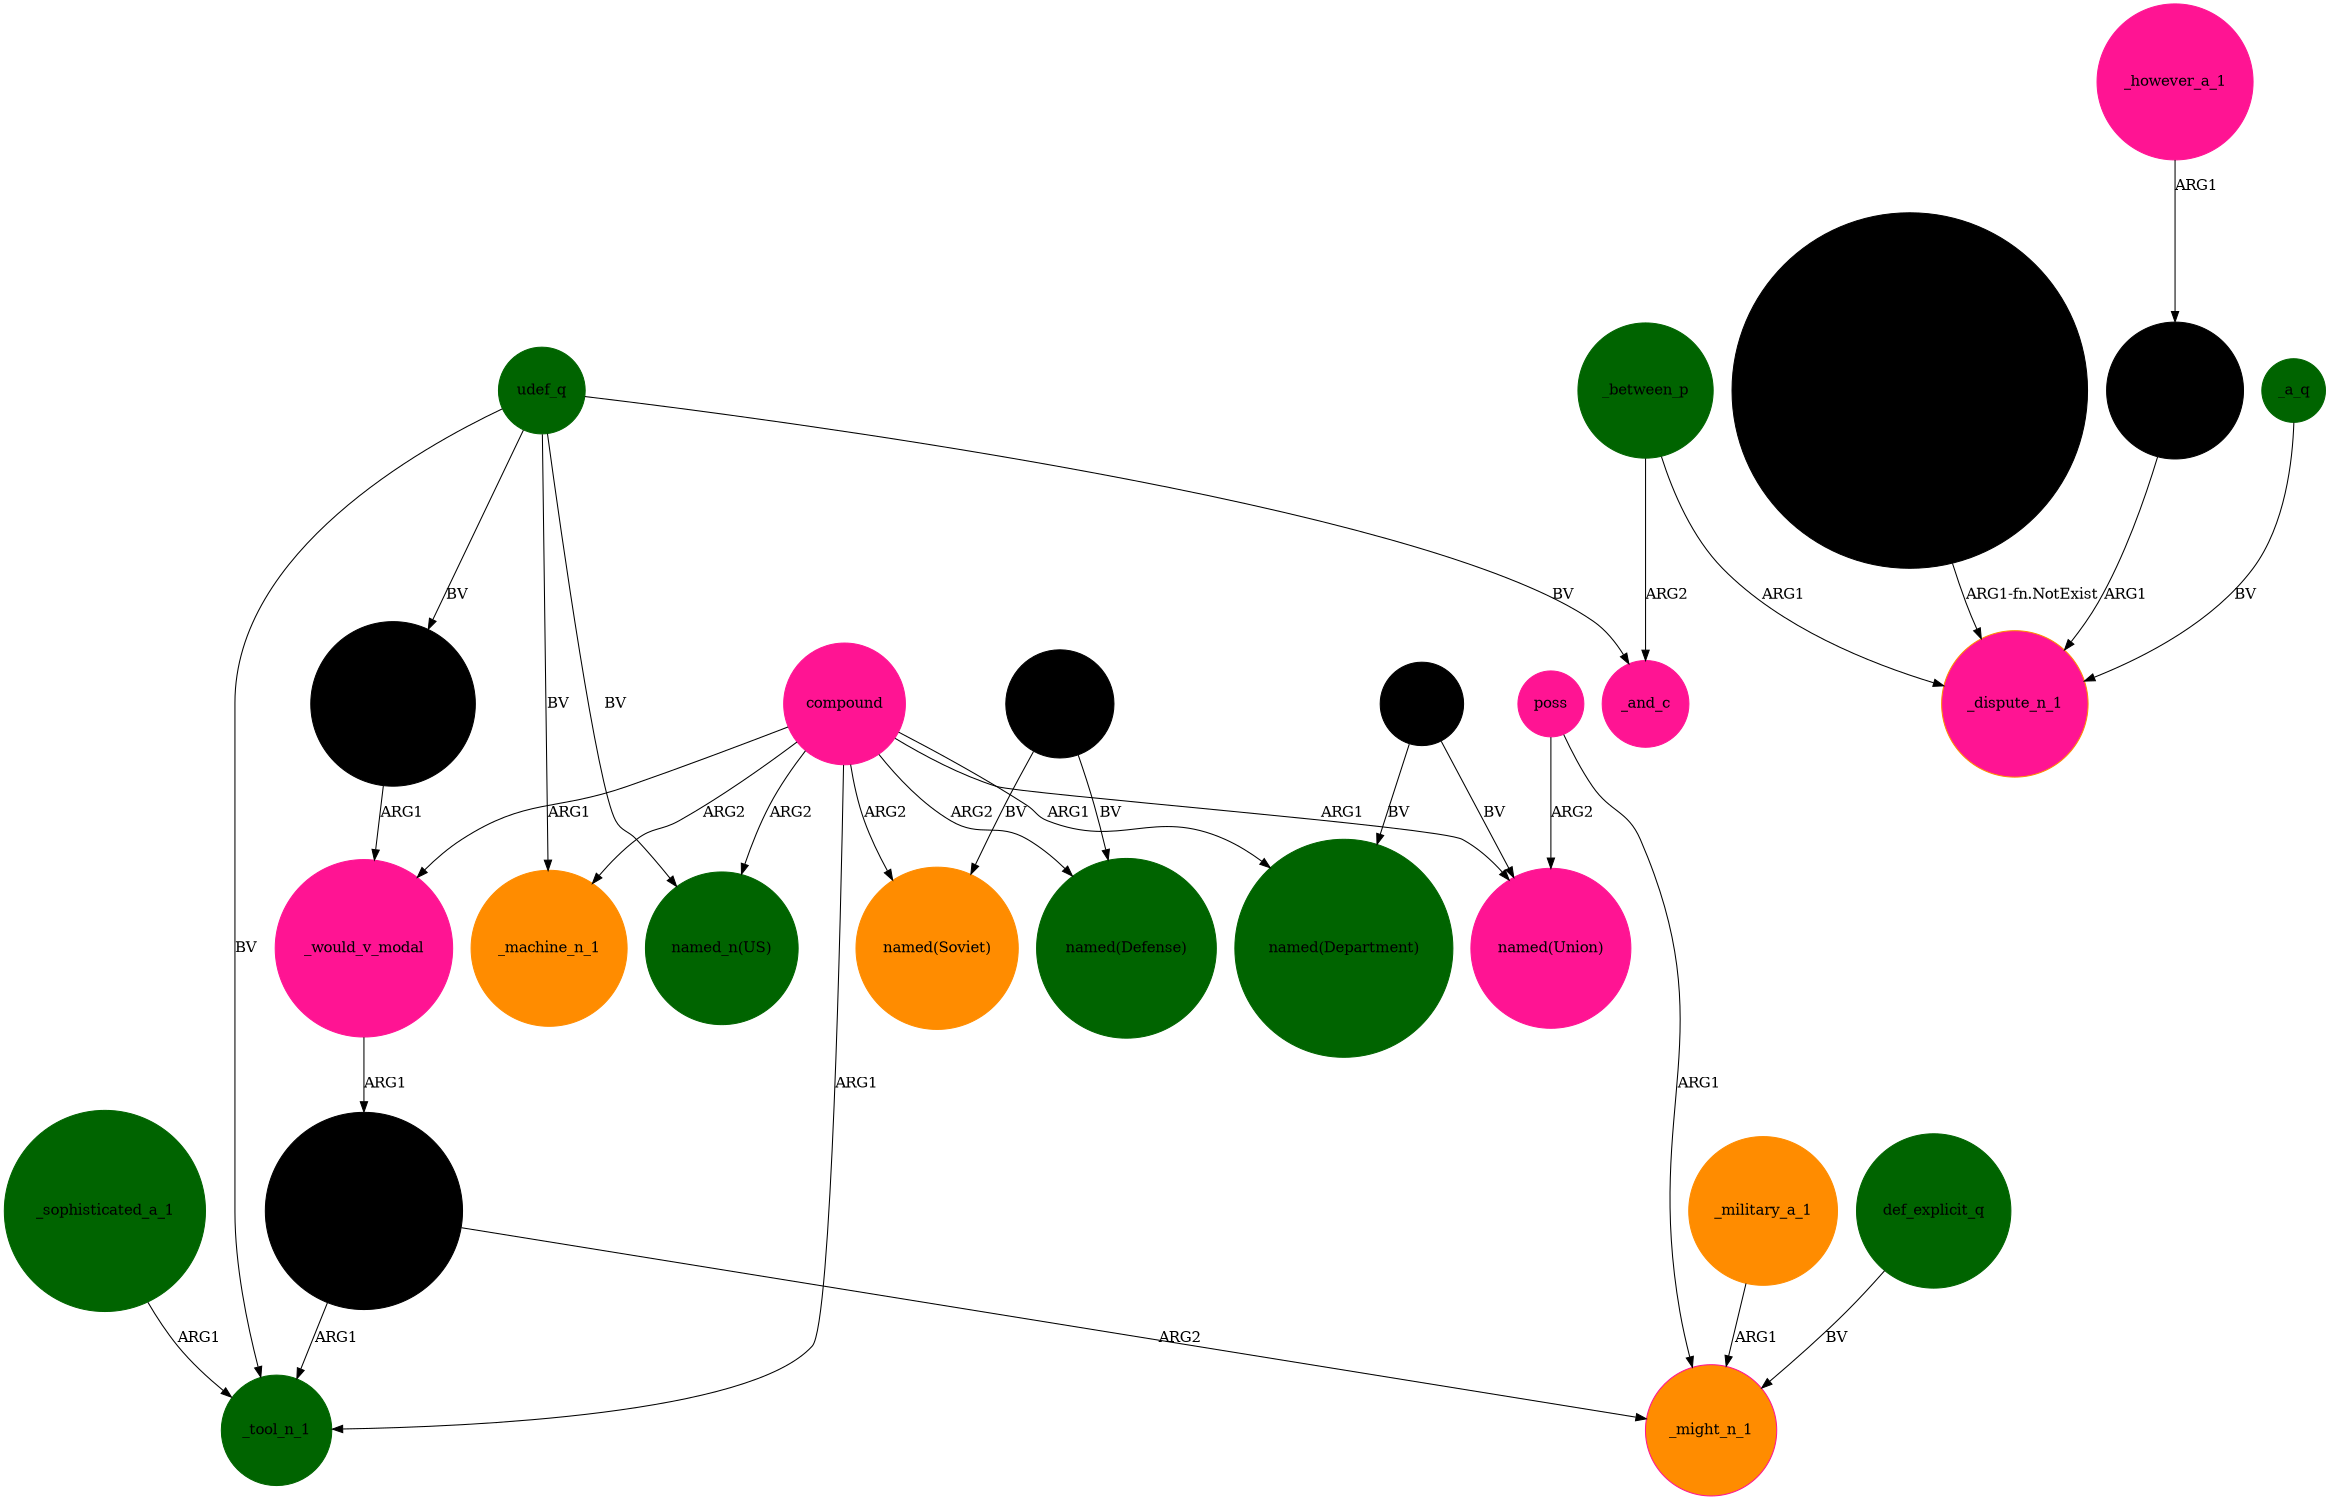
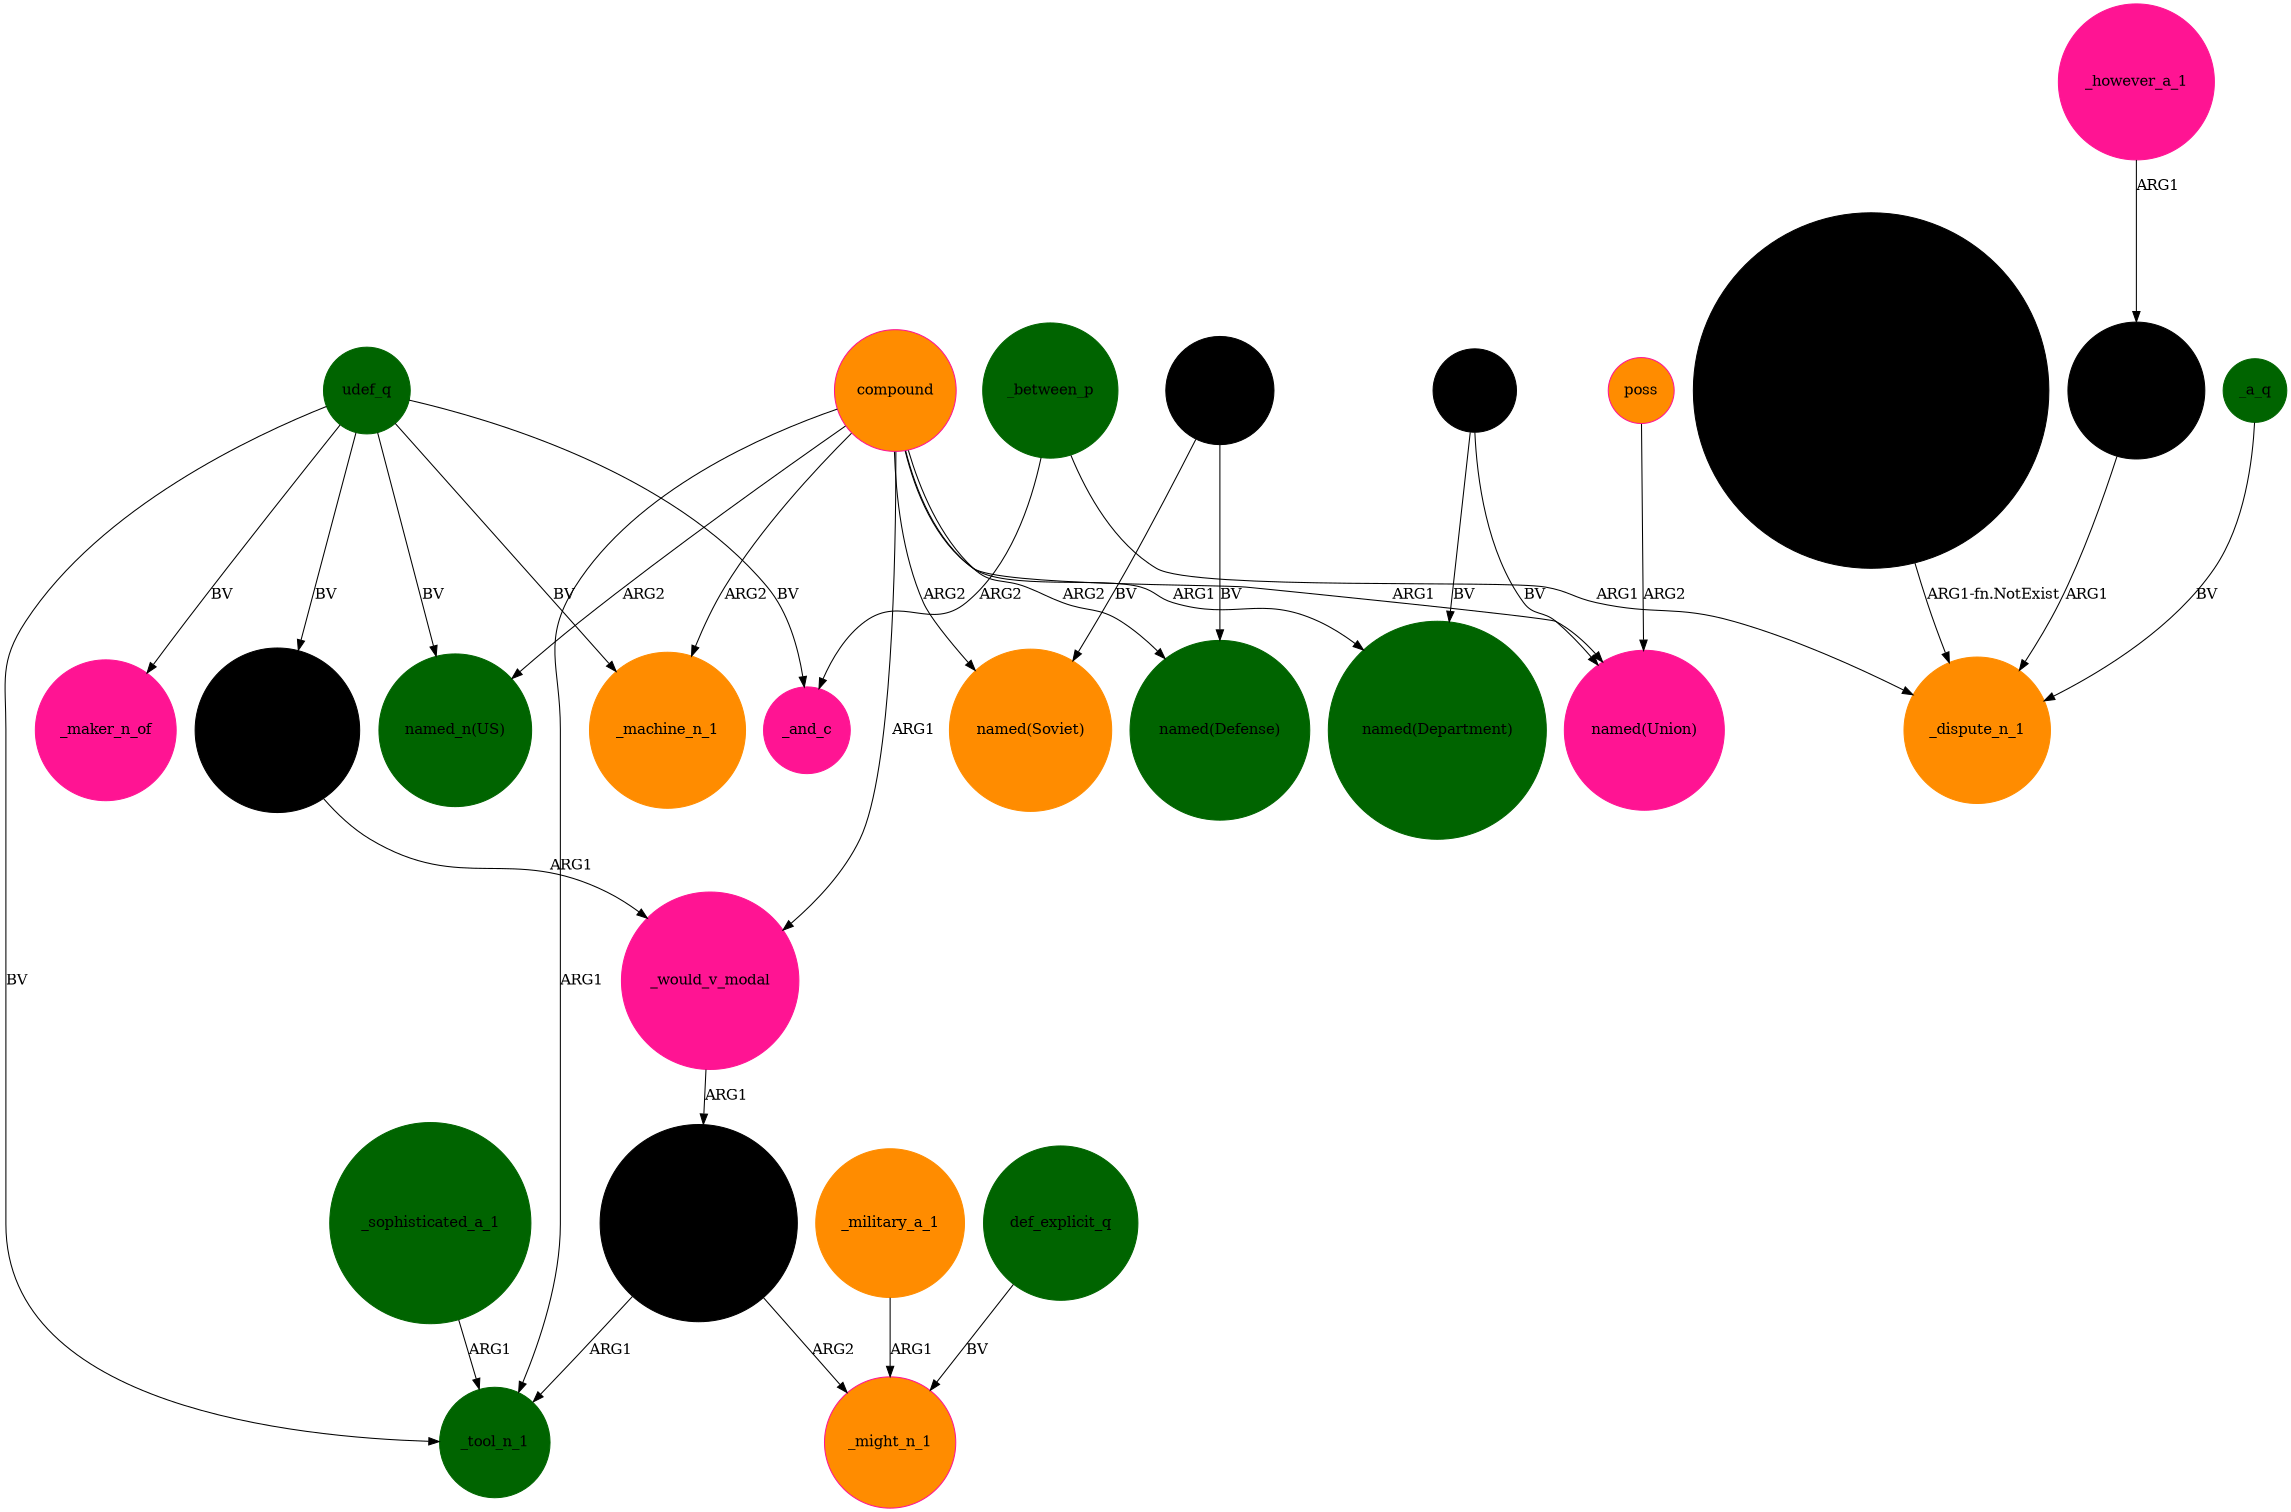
node "compound": fillcolor deeppink -> darkorange
node "poss": fillcolor deeppink -> darkorange
node "_dispute_n_1": fillcolor deeppink -> darkorange
node "_maker_n_of": added
edge "poss" -> "_might_n_1": removed, label "ARG1"
